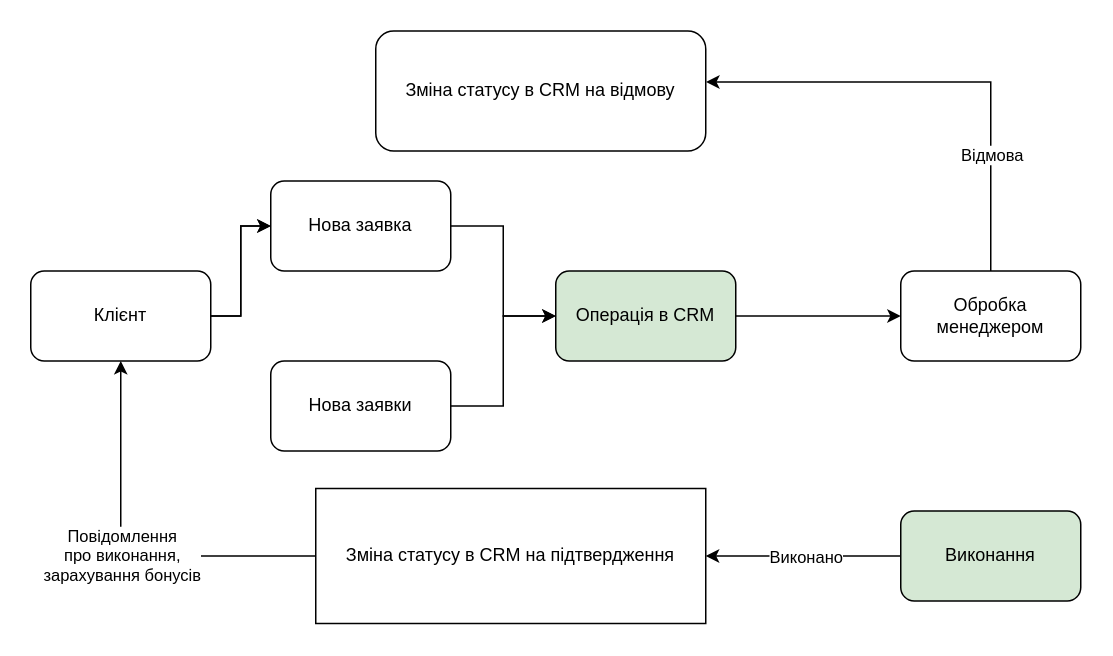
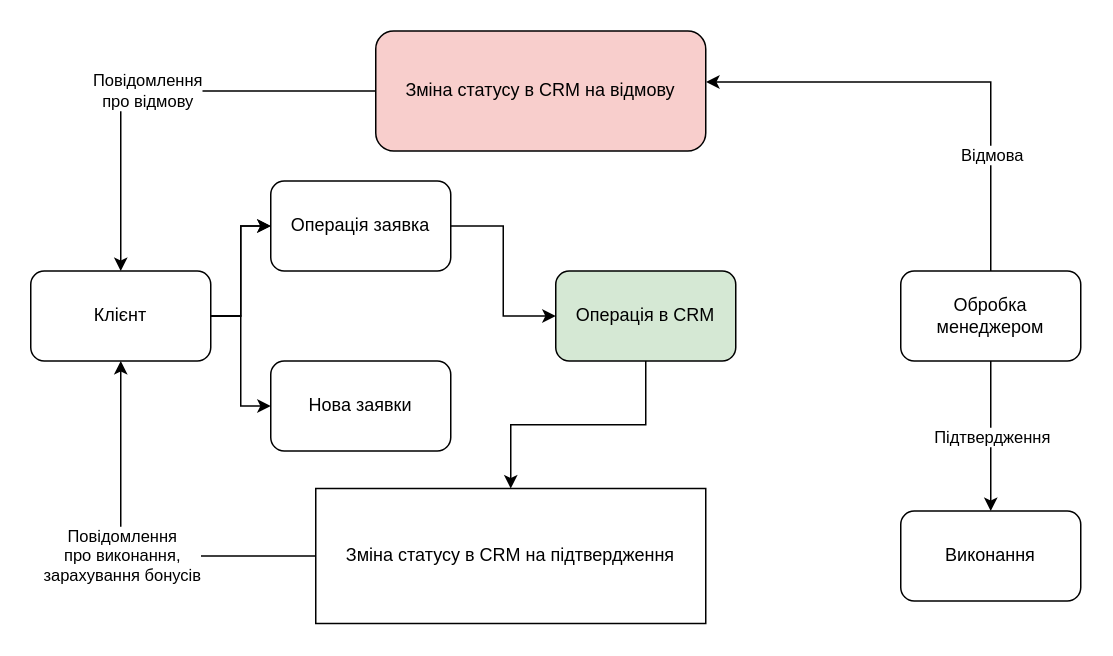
edge "Зміна статусу в СRM на відмову" -> "Клієнт": added, label "Повідомлення про відмову"
node "Зміна статусу в СRM на відмову": fillcolor #ffffff -> #f8cecc
node "Нова заявка": label "Нова заявка" -> "Операція заявка"
edge "Операція в СRM" -> "Обробка менеджером": now "Операція в СRM" -> "Зміна статусу в СRM на підтвердження"
edge "Клієнт" -> "Нова заявки": added
edge "Нова заявки" -> "Операція в СRM": removed
edge "Обробка менеджером" -> "Виконання": added, label "Підтвердження"
edge "Виконання" -> "Зміна статусу в СRM на підтвердження": removed, label "Виконано"
node "Виконання": fillcolor #d5e8d4 -> #ffffff
